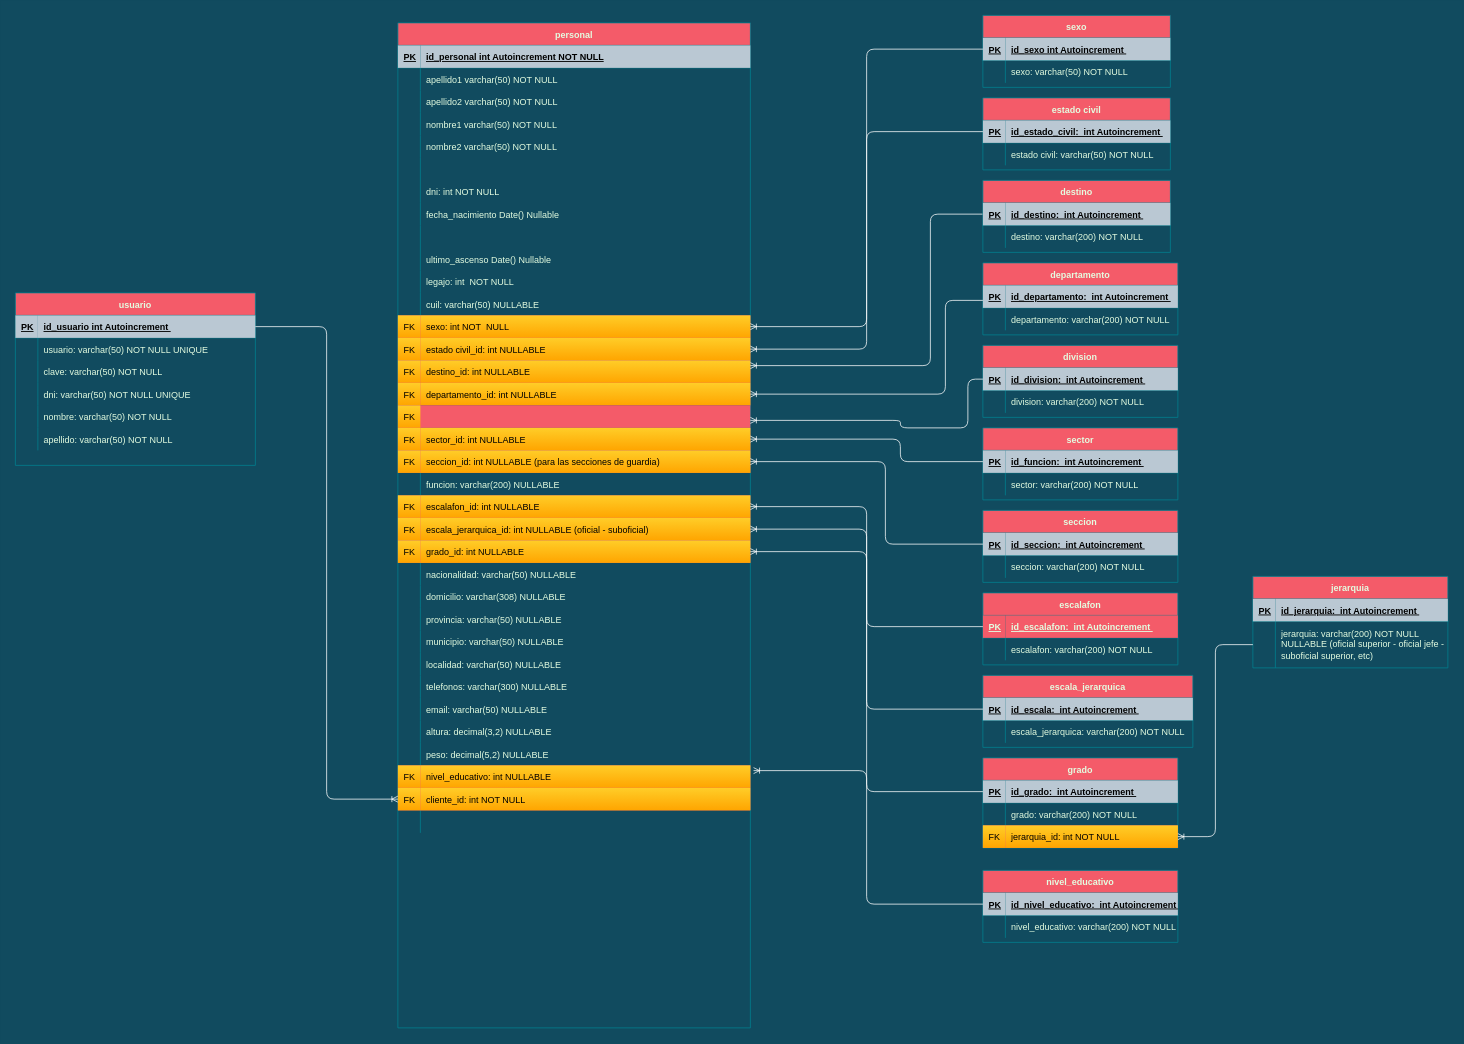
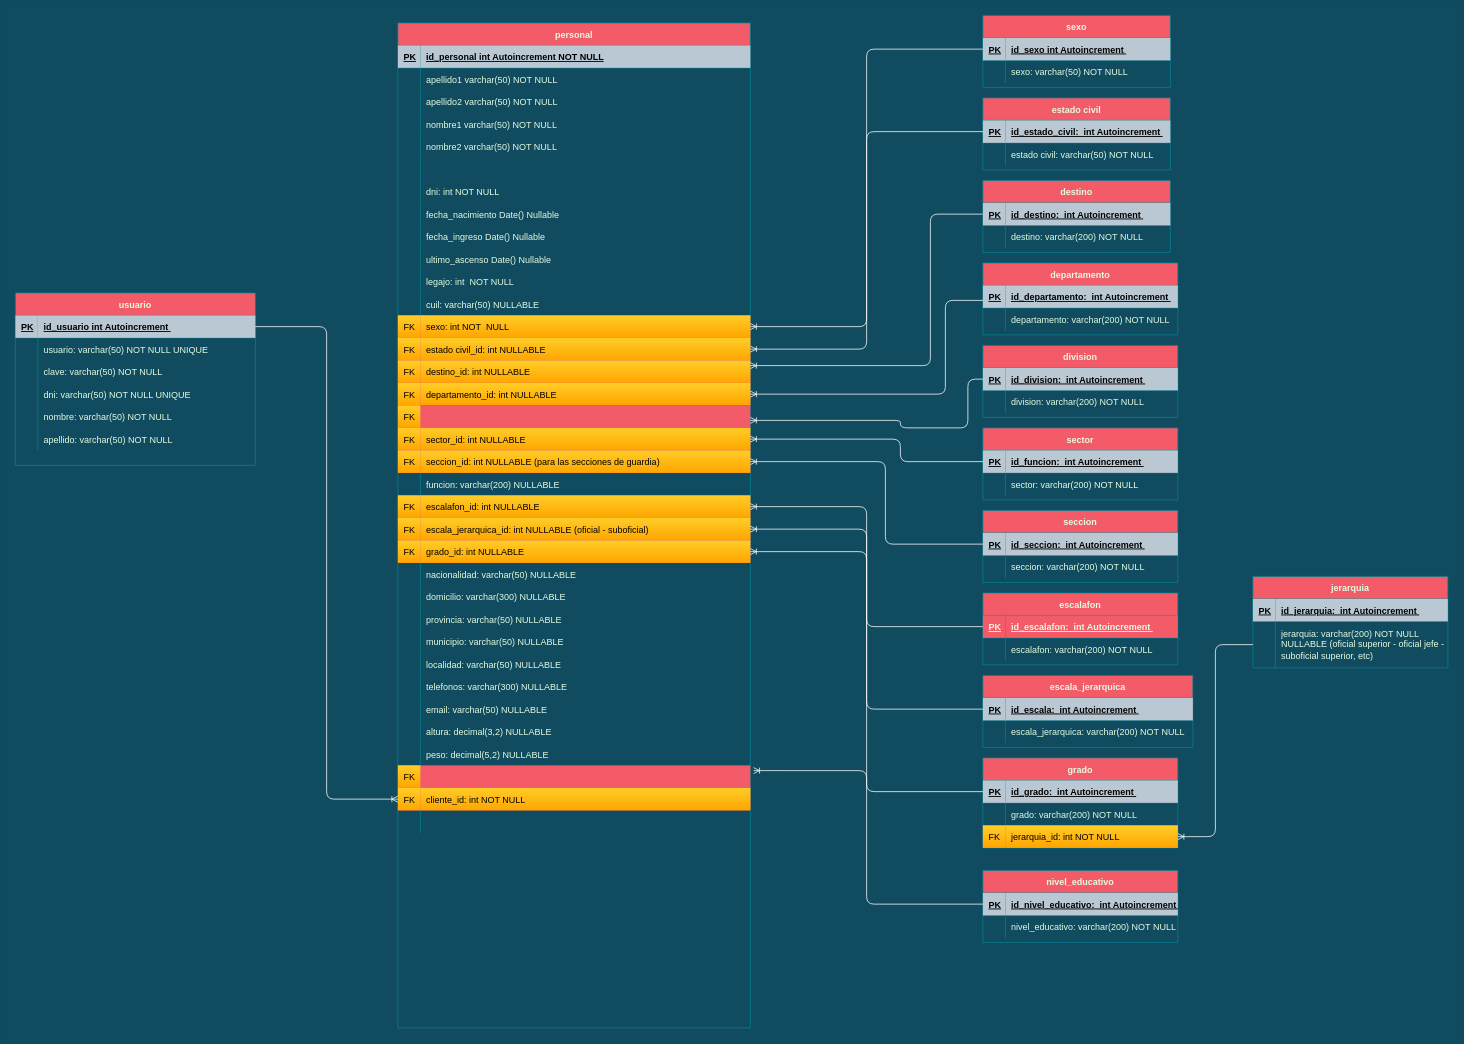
node "fecha_ingreso Date() Nullable": added
node "domicilio: varchar(308) NULLABLE": label "domicilio: varchar(308) NULLABLE" -> "domicilio: varchar(300) NULLABLE"
node "nivel_educativo: int NULLABLE": removed
